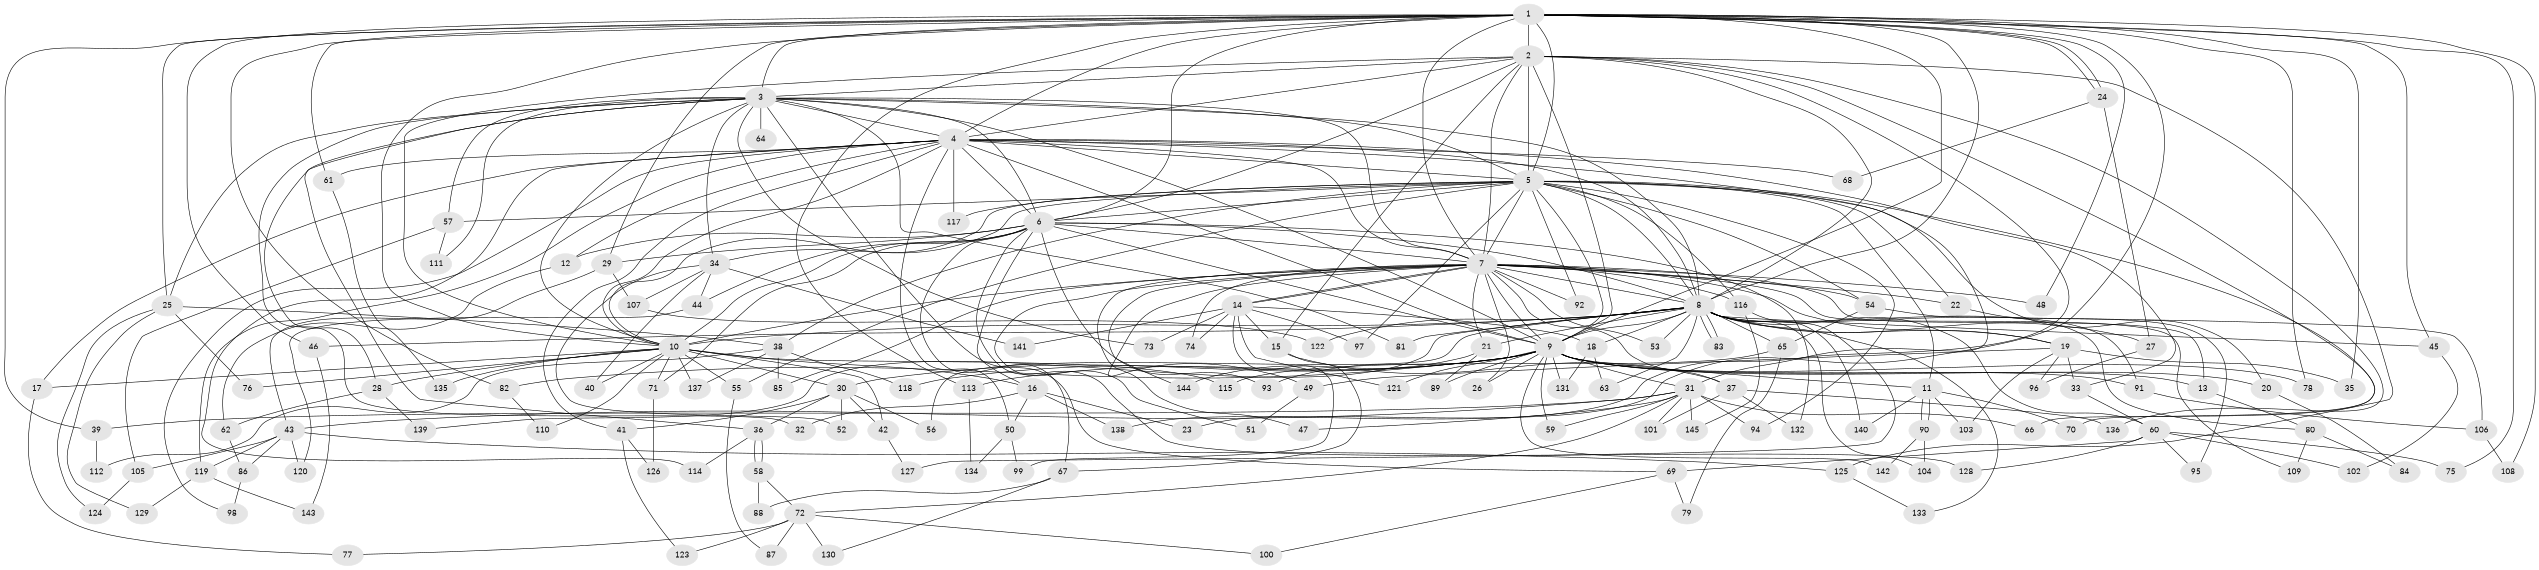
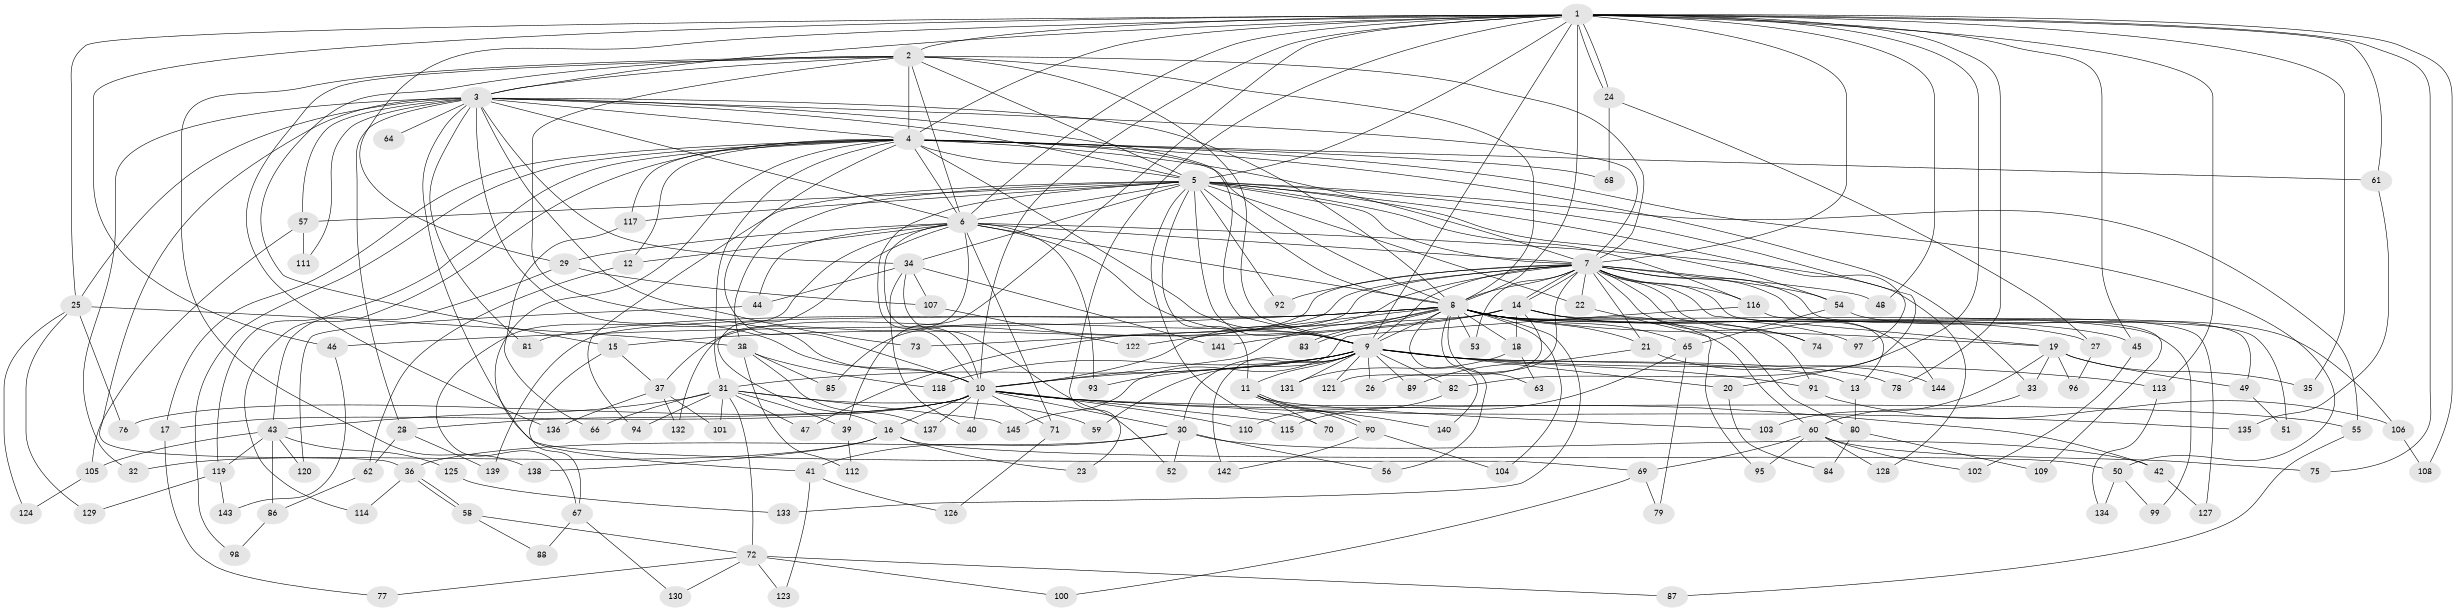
edge "2" -- "125": removed
edge "2" -- "66": now "117" -- "66"
edge "9" -- "10": added
